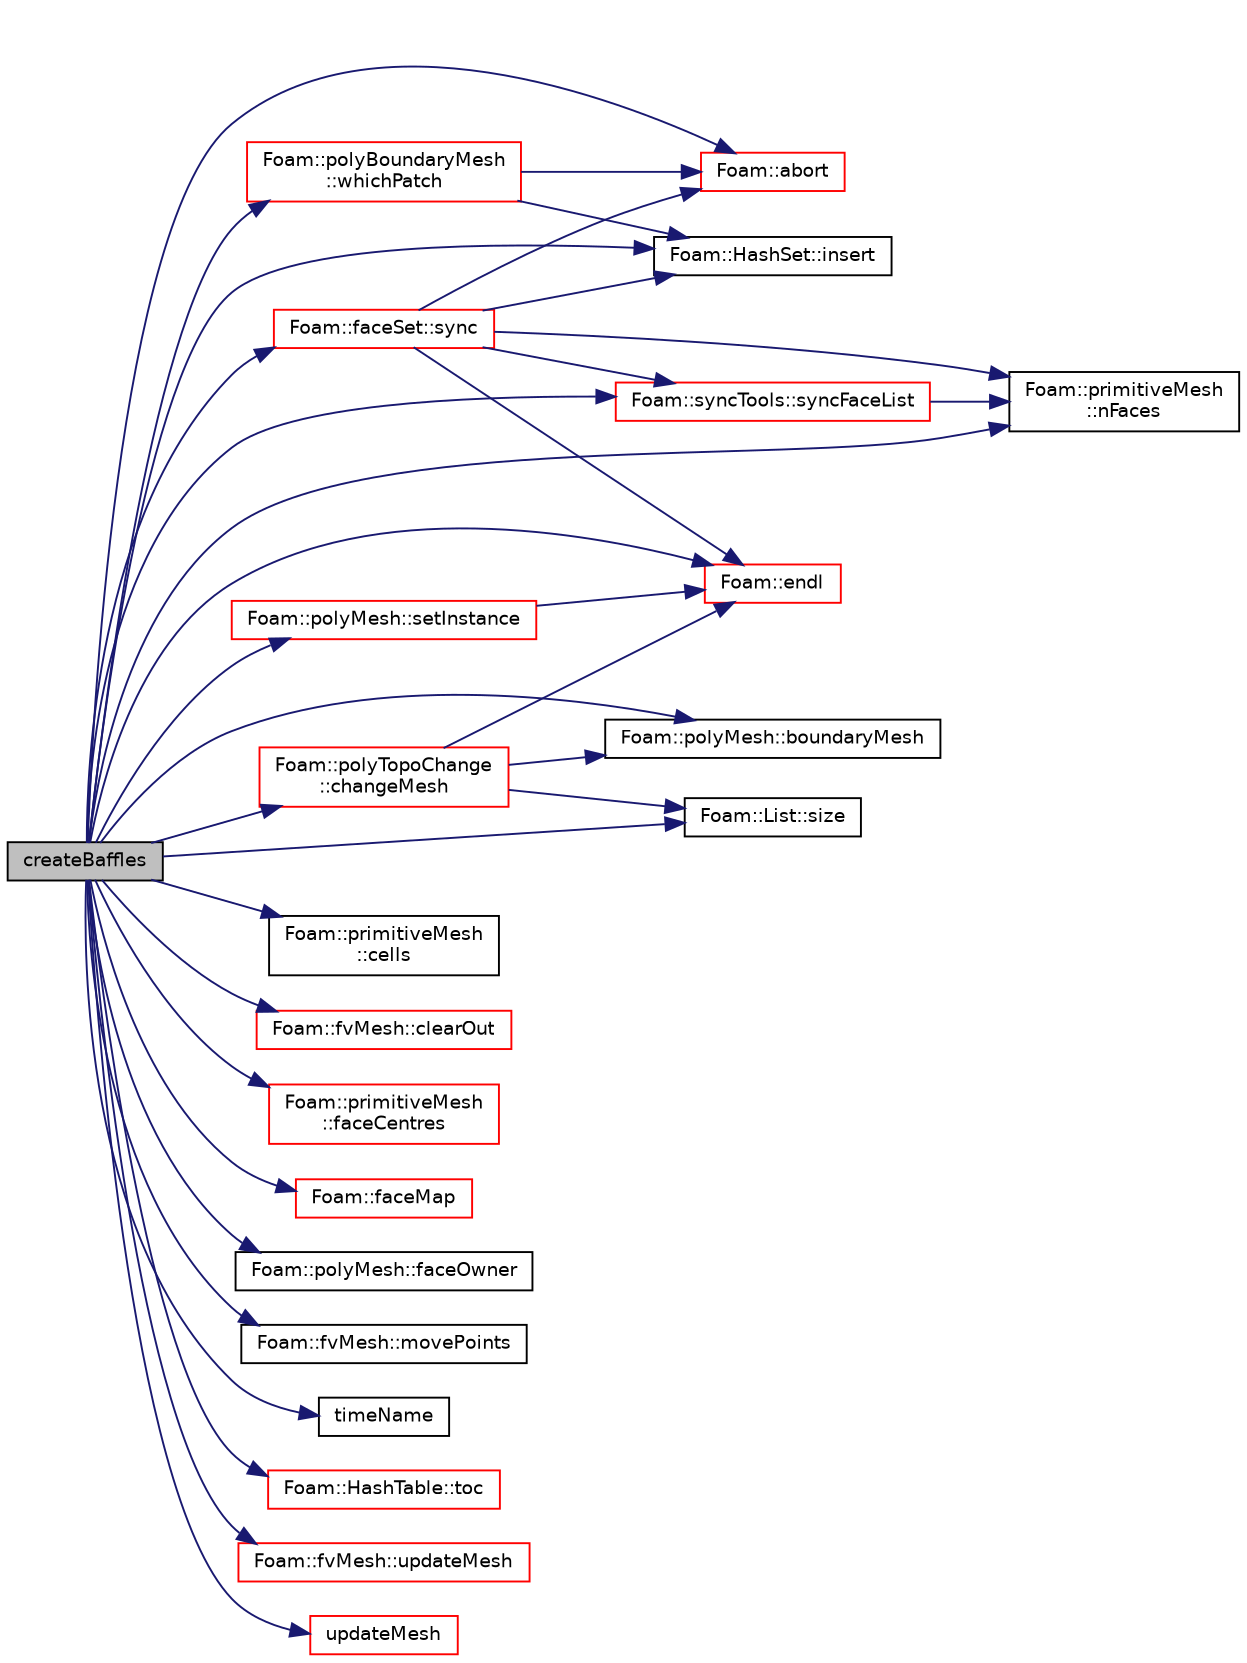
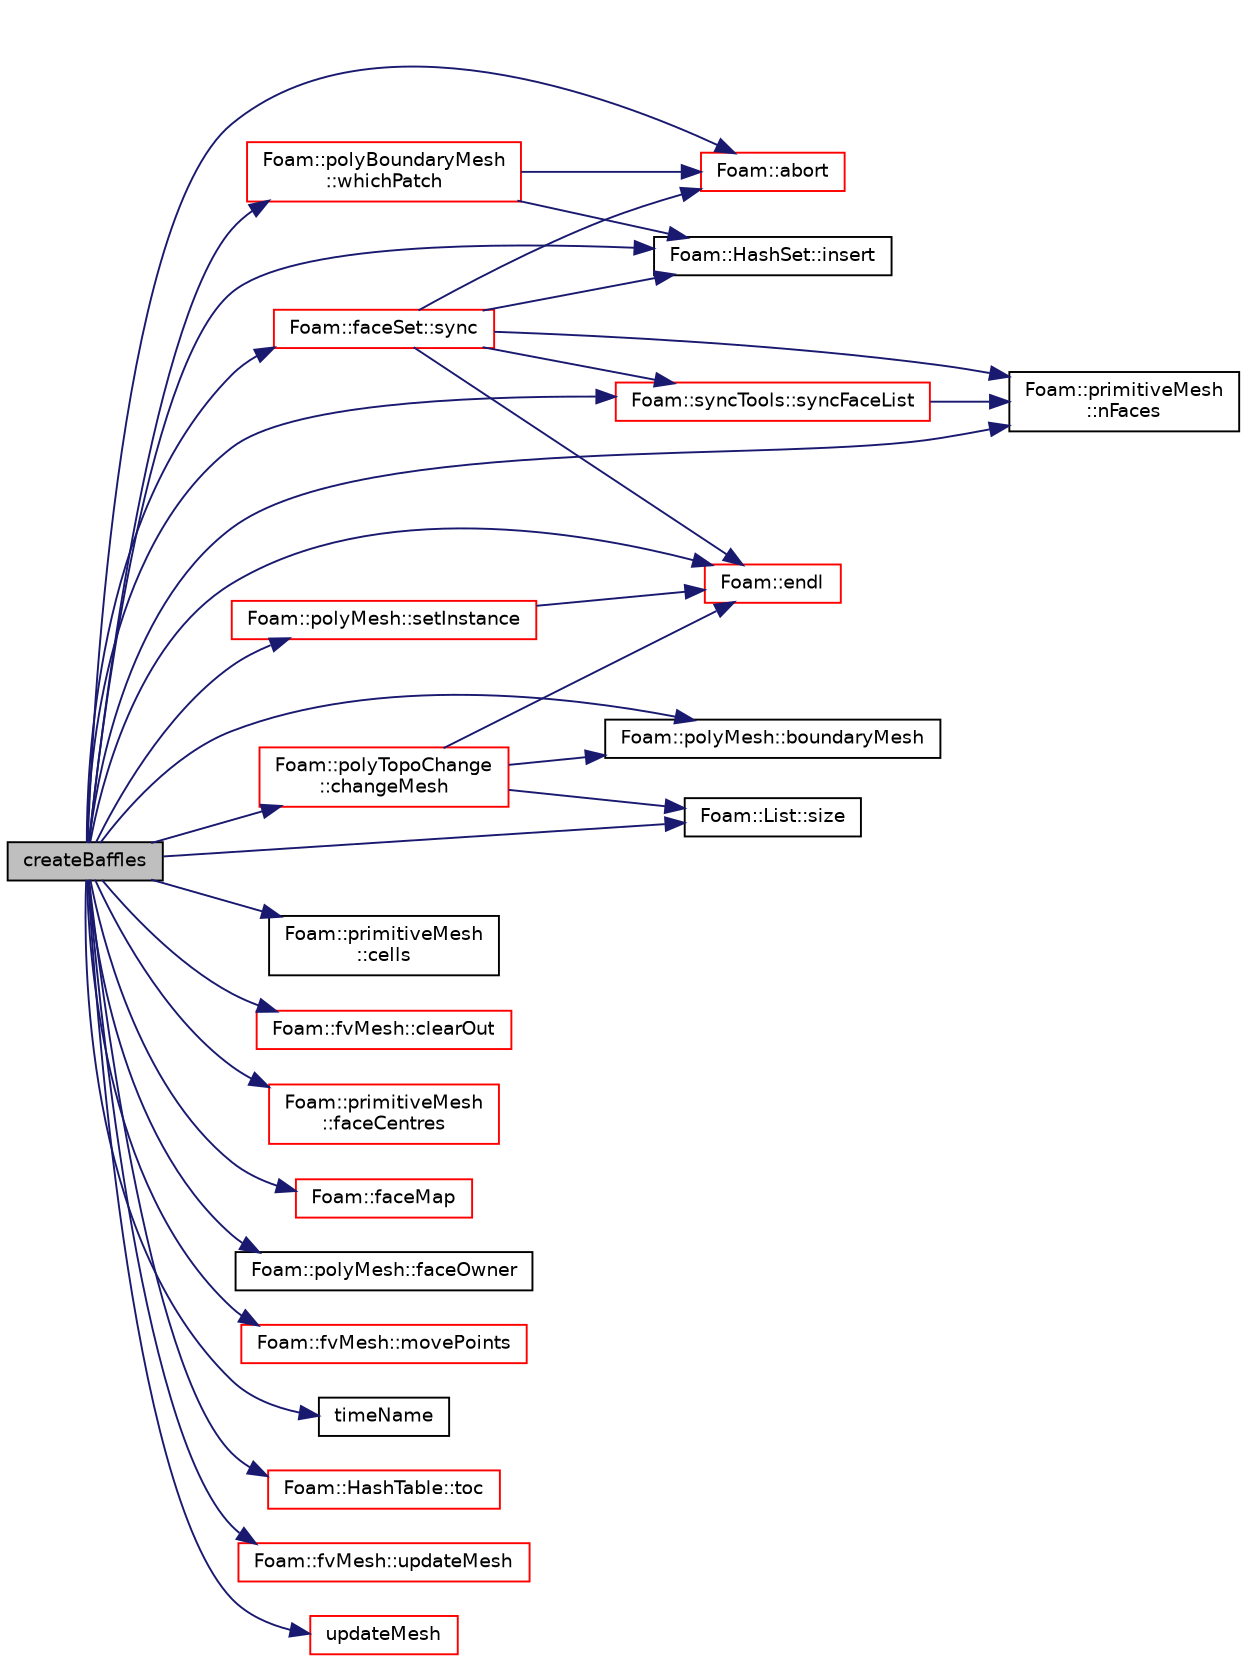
node "Foam::fvMesh::movePoints": color black -> red
